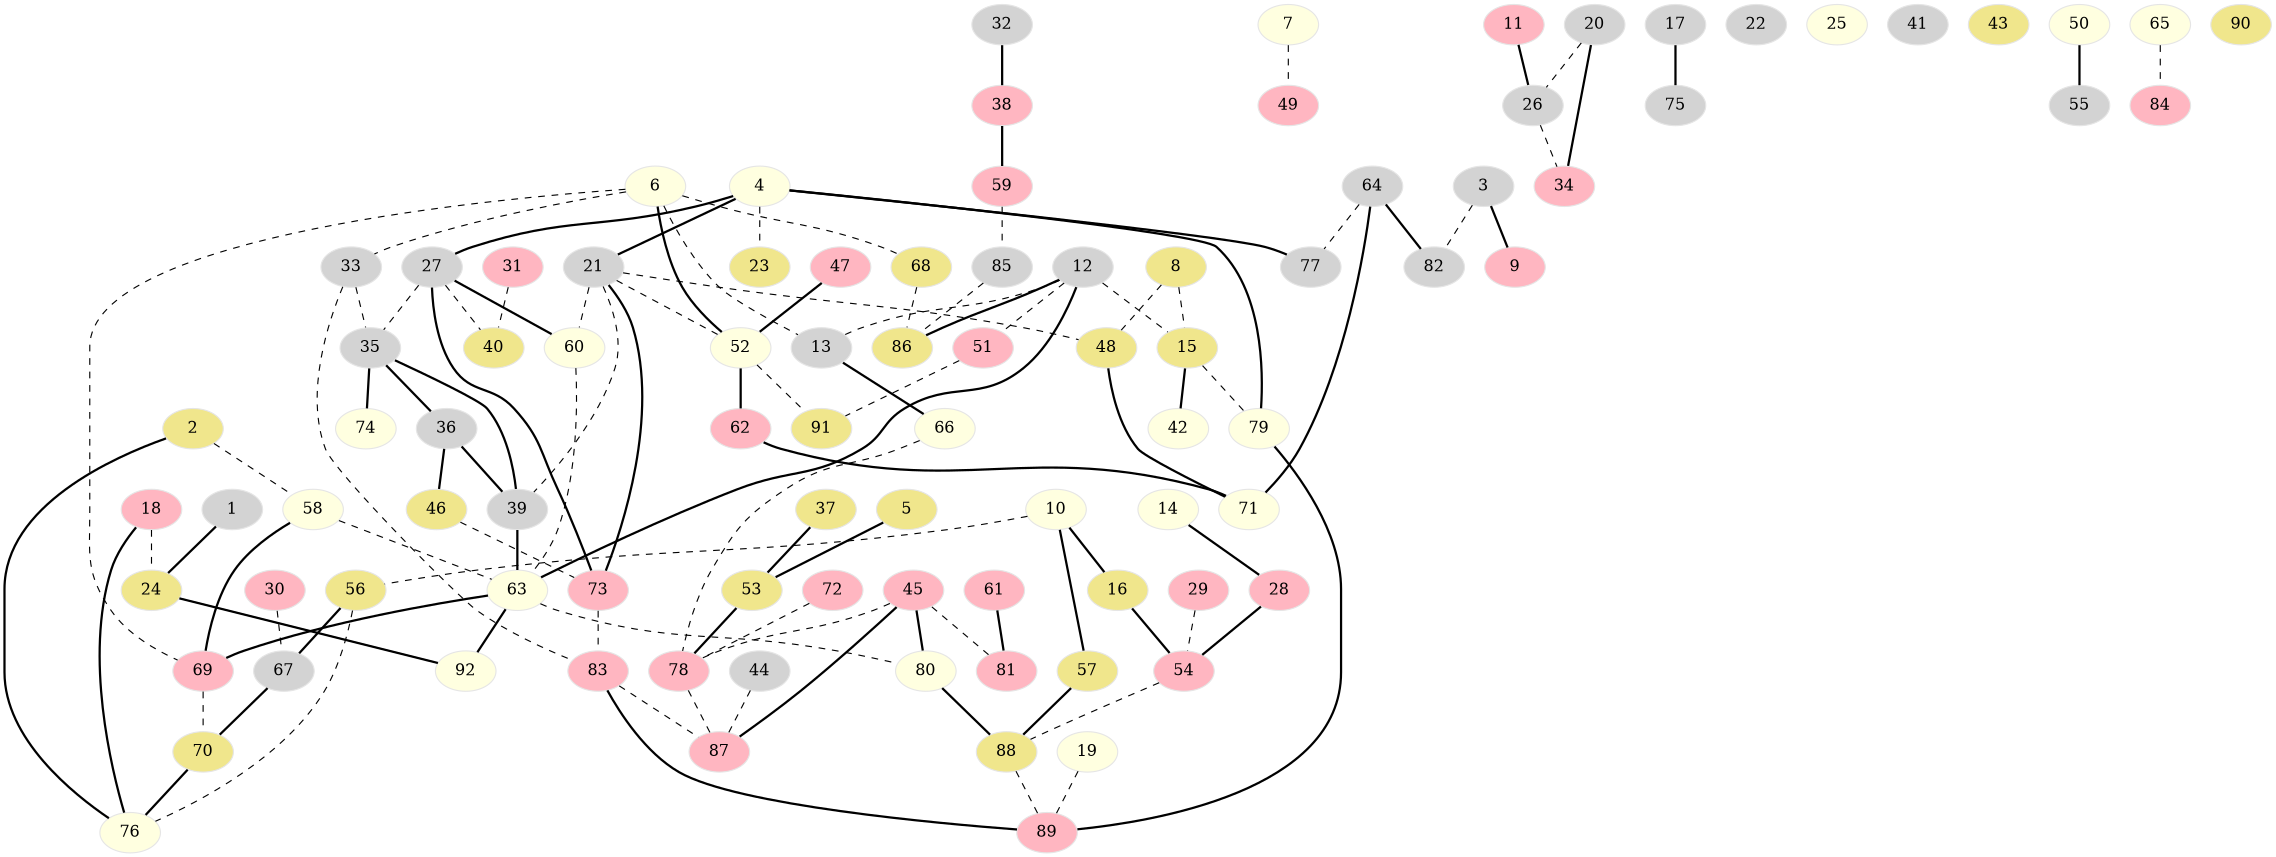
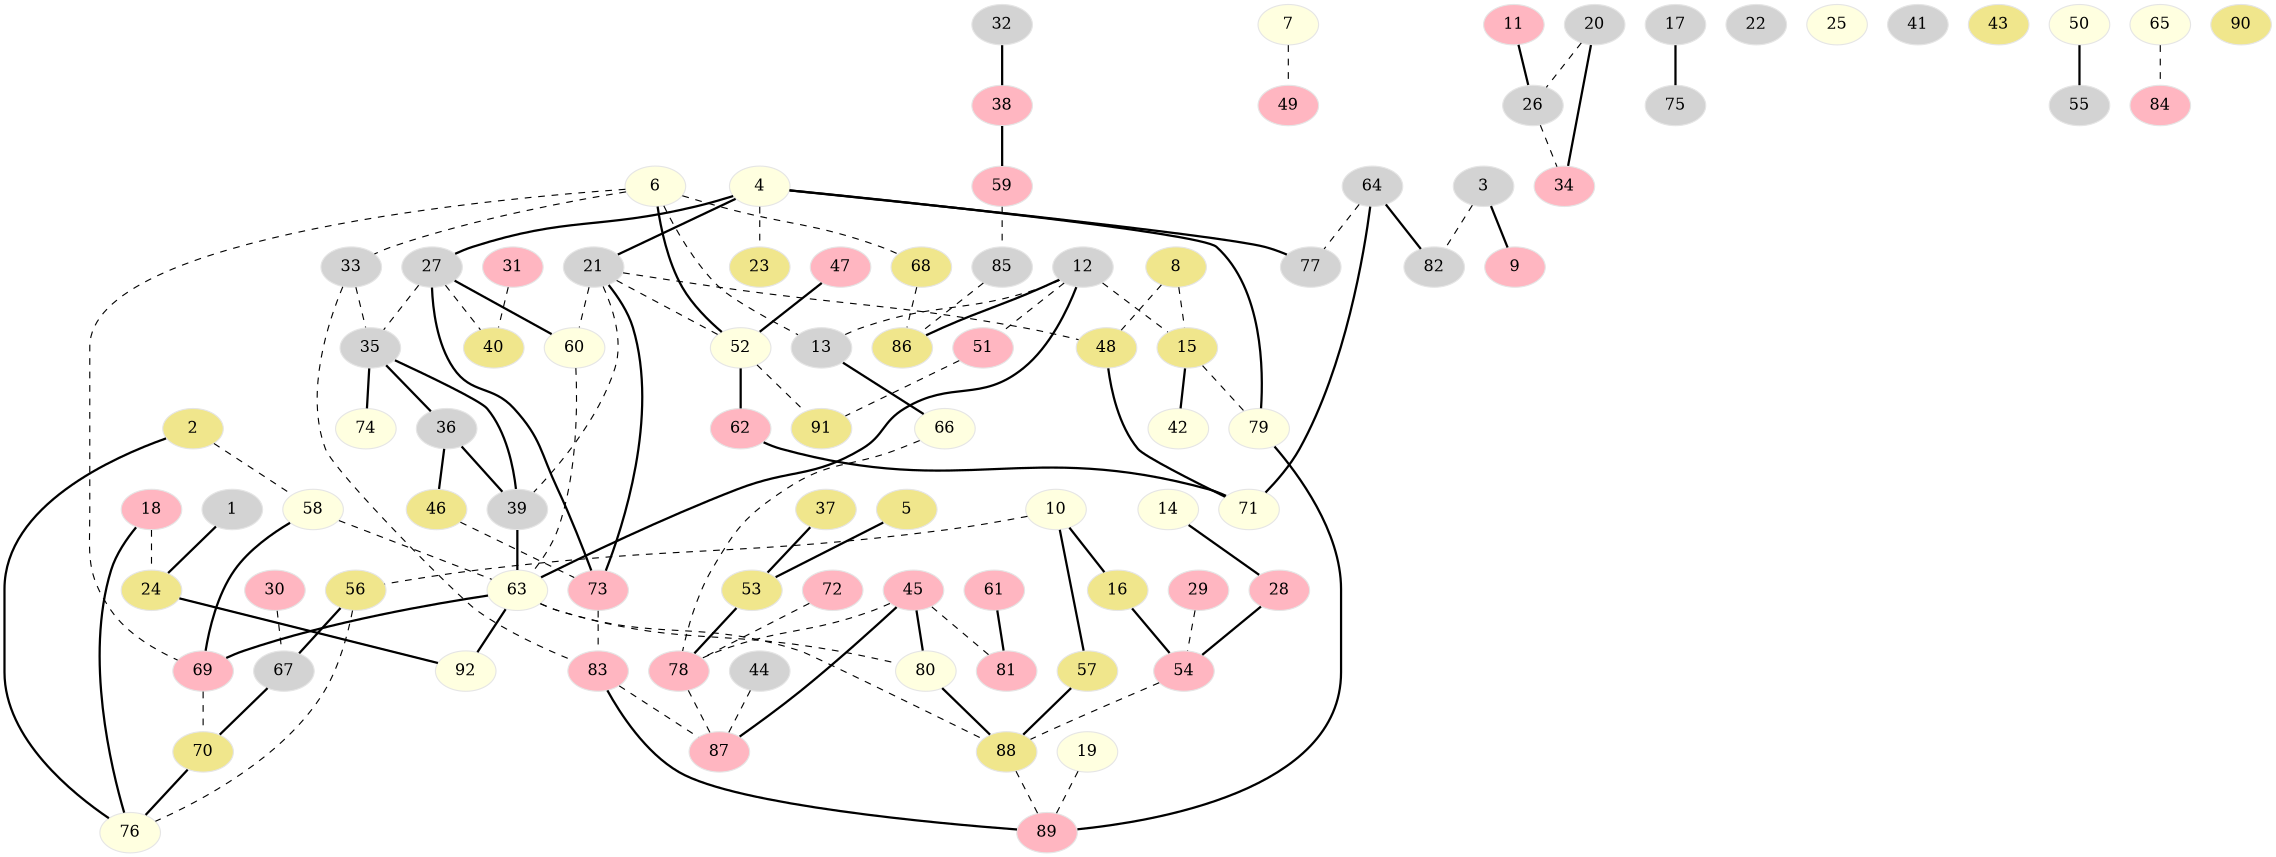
edge "63" -- "88": added
